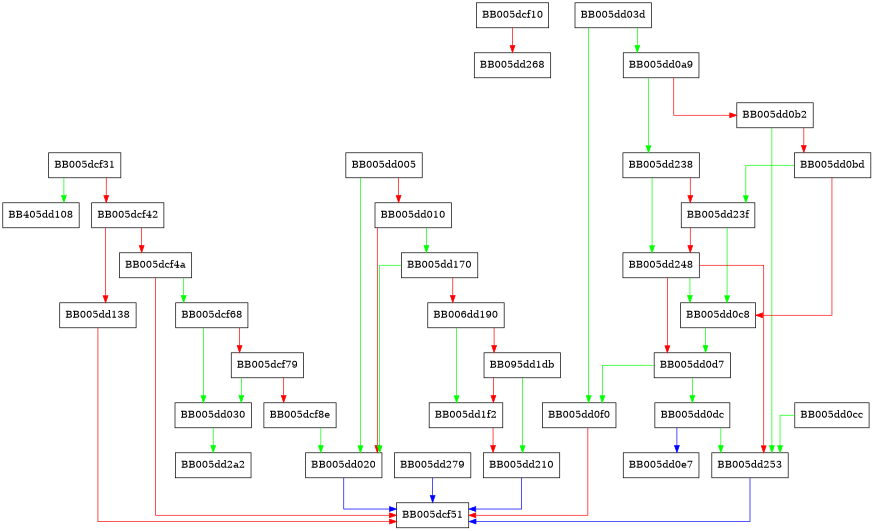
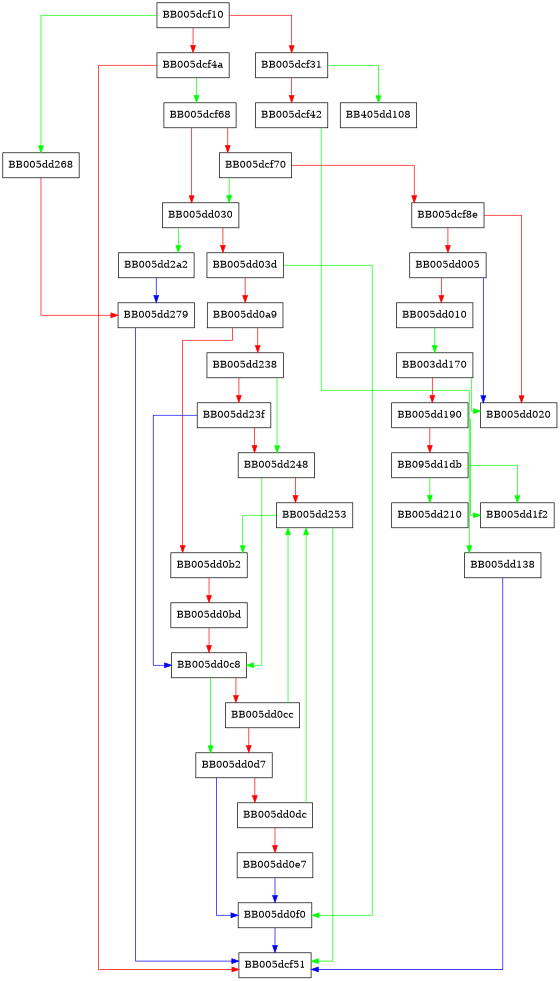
edge "BB005dcf10" -> "BB005dcf31": added
edge "BB005dcf10" -> "BB005dd268": color red -> green
edge "BB005dd03d" -> "BB005dd0a9": color green -> red
edge "BB005dd0a9" -> "BB005dd238": color green -> red
edge "BB005dd0bd" -> "BB005dd23f": removed
edge "BB005dcf42" -> "BB005dcf4a": now "BB005dcf10" -> "BB005dcf4a"
edge "BB005dd030" -> "BB005dd03d": added
edge "BB005dcf8e" -> "BB005dd005": added
edge "BB005dd23f" -> "BB005dd0c8": color green -> blue
edge "BB005dcf42" -> "BB005dd138": color red -> green
node "BB005dd170": label "BB005dd170" -> "BB003dd170"
edge "BB005dd268" -> "BB005dd279": added
edge "BB005dd2a2" -> "BB005dd279": added
edge "BB005dd0b2" -> "BB005dd253": reversed
edge "BB005dd005" -> "BB005dd020": color green -> blue
edge "BB005dd248" -> "BB005dd0d7": now "BB005dd0cc" -> "BB005dd0d7"
node "BB006dd190": label "BB006dd190" -> "BB005dd190"
edge "BB005dd010" -> "BB005dd020": removed
edge "BB005dcf68" -> "BB005dd030": color green -> red
node "BB005dcf79": label "BB005dcf79" -> "BB005dcf70"
edge "BB005dd0d7" -> "BB005dd0f0": color green -> blue
edge "BB095dd1db" -> "BB005dd1f2": color red -> green
edge "BB005dd0d7" -> "BB005dd0dc": color green -> red
edge "BB005dcf8e" -> "BB005dd020": color green -> red
edge "BB005dd1f2" -> "BB005dd210": removed
edge "BB005dd0dc" -> "BB005dd0e7": color blue -> red
edge "BB005dd020" -> "BB005dcf51": removed
edge "BB005dd210" -> "BB005dcf51": removed
edge "BB005dd0f0" -> "BB005dcf51": color red -> blue
edge "BB005dd138" -> "BB005dcf51": color red -> blue
edge "BB005dd253" -> "BB005dcf51": color blue -> green
edge "BB005dd0c8" -> "BB005dd0cc": added
edge "BB005dd0e7" -> "BB005dd0f0": added
